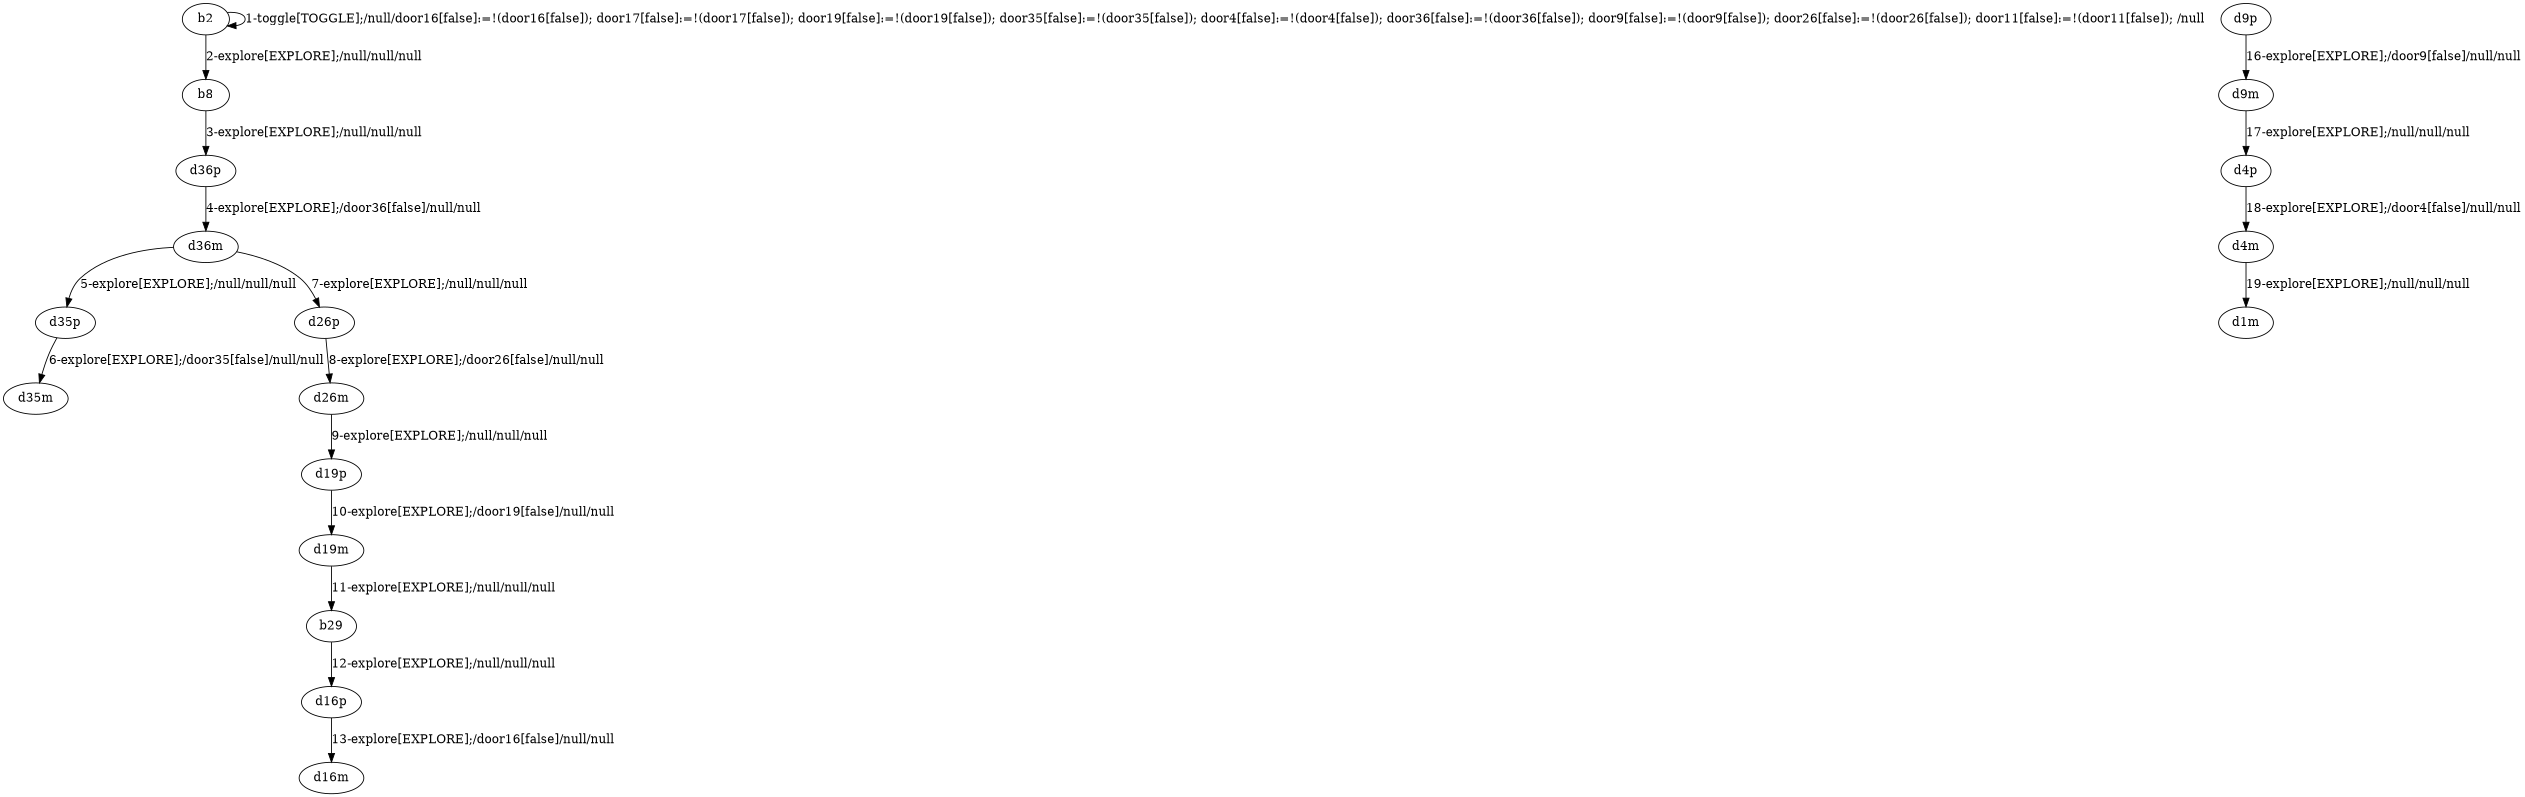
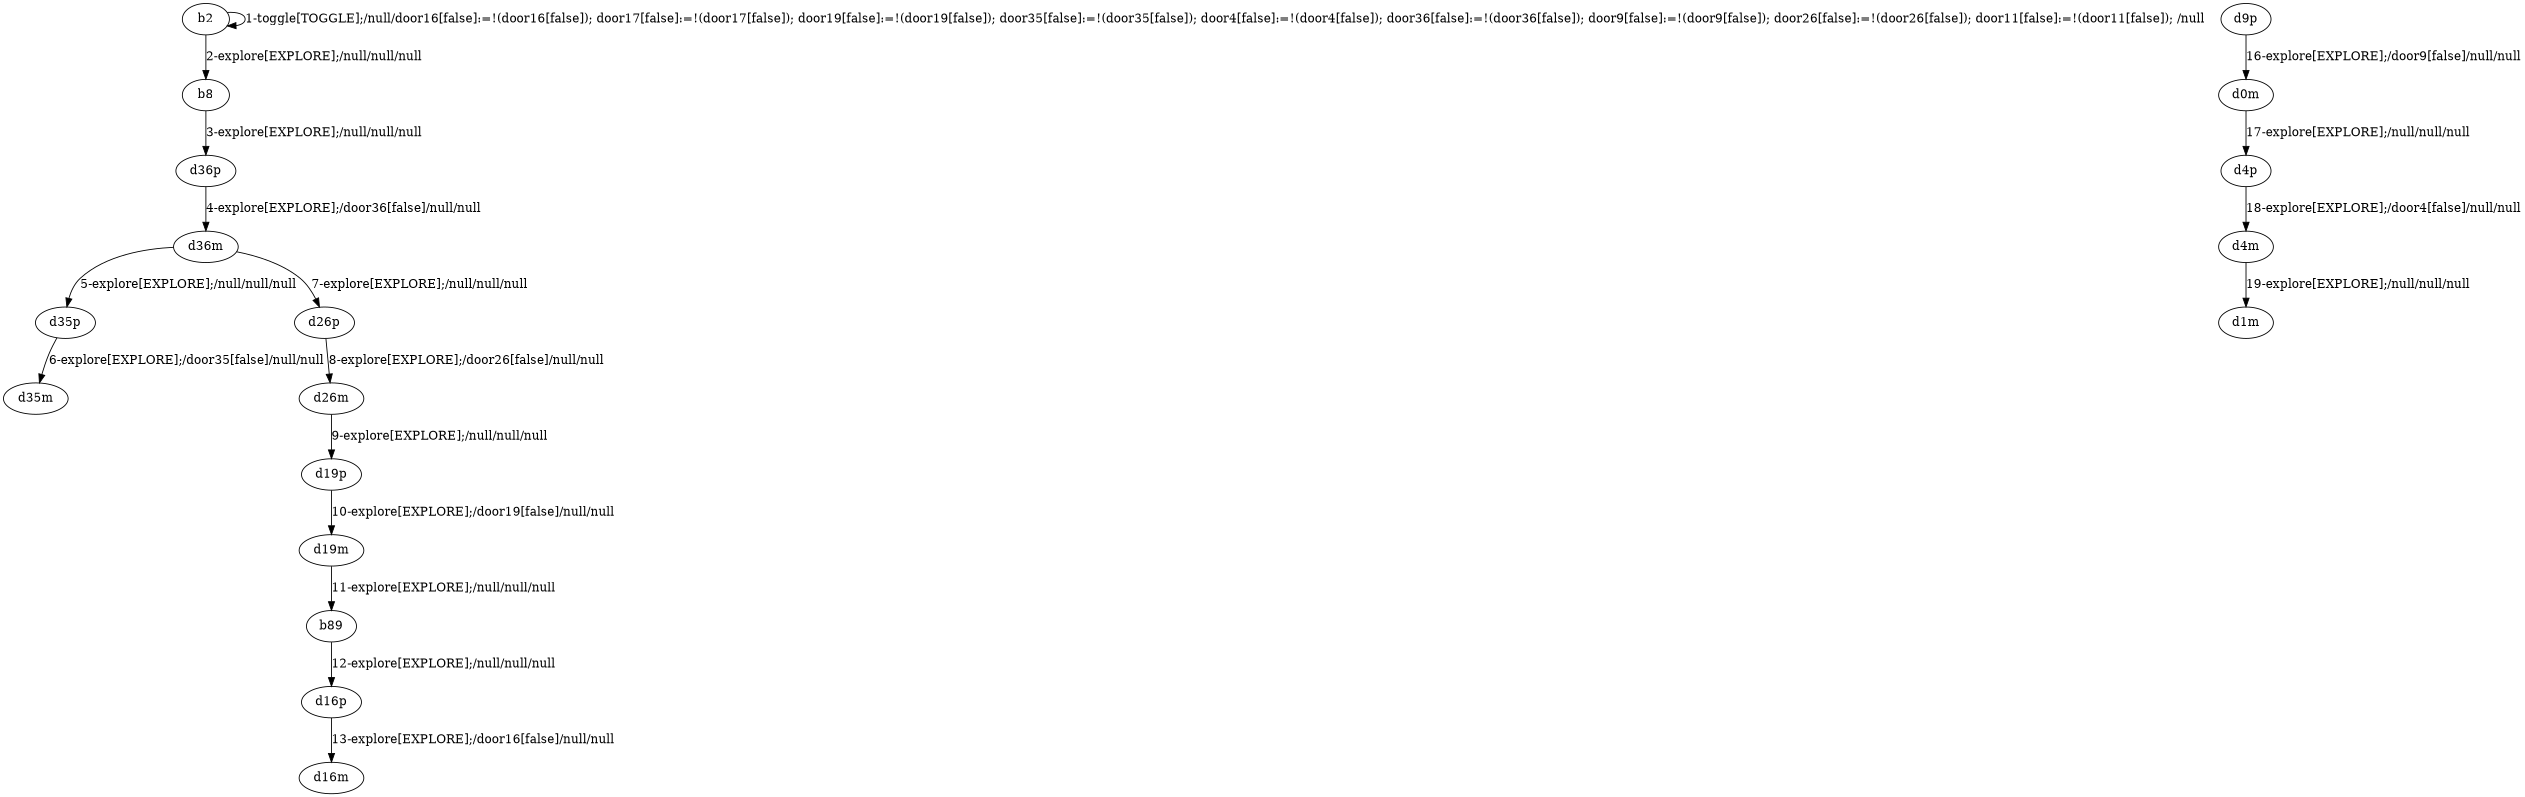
node "d9m": label "d9m" -> "d0m"
node "b29": label "b29" -> "b89"
